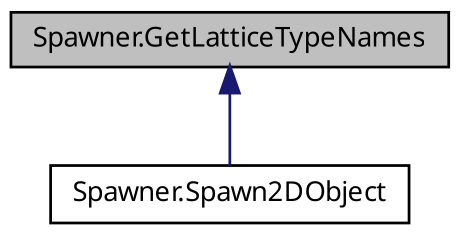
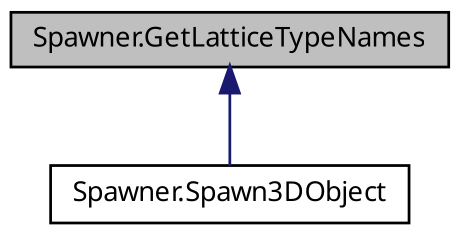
node "Spawner.Spawn2DObject": label "Spawner.Spawn2DObject" -> "Spawner.Spawn3DObject"
